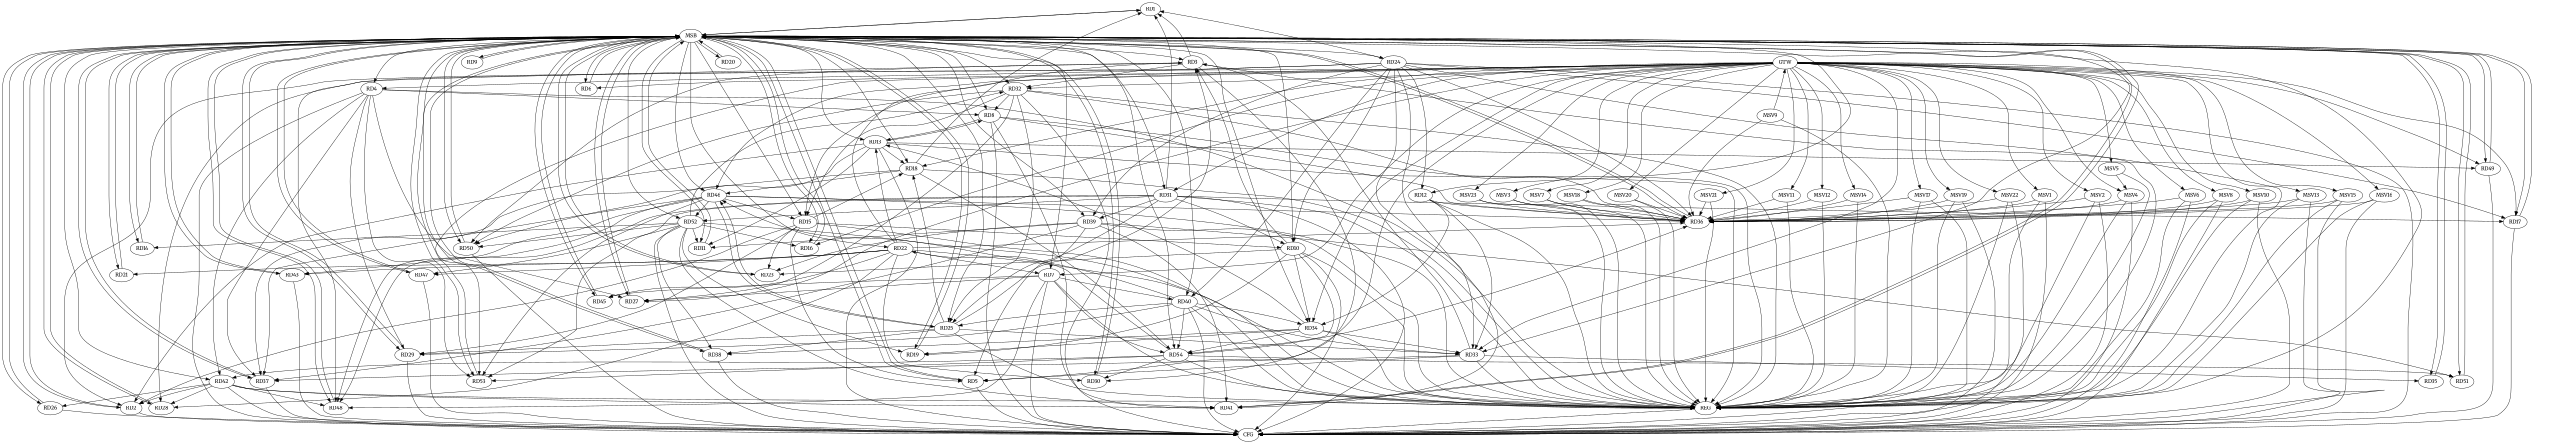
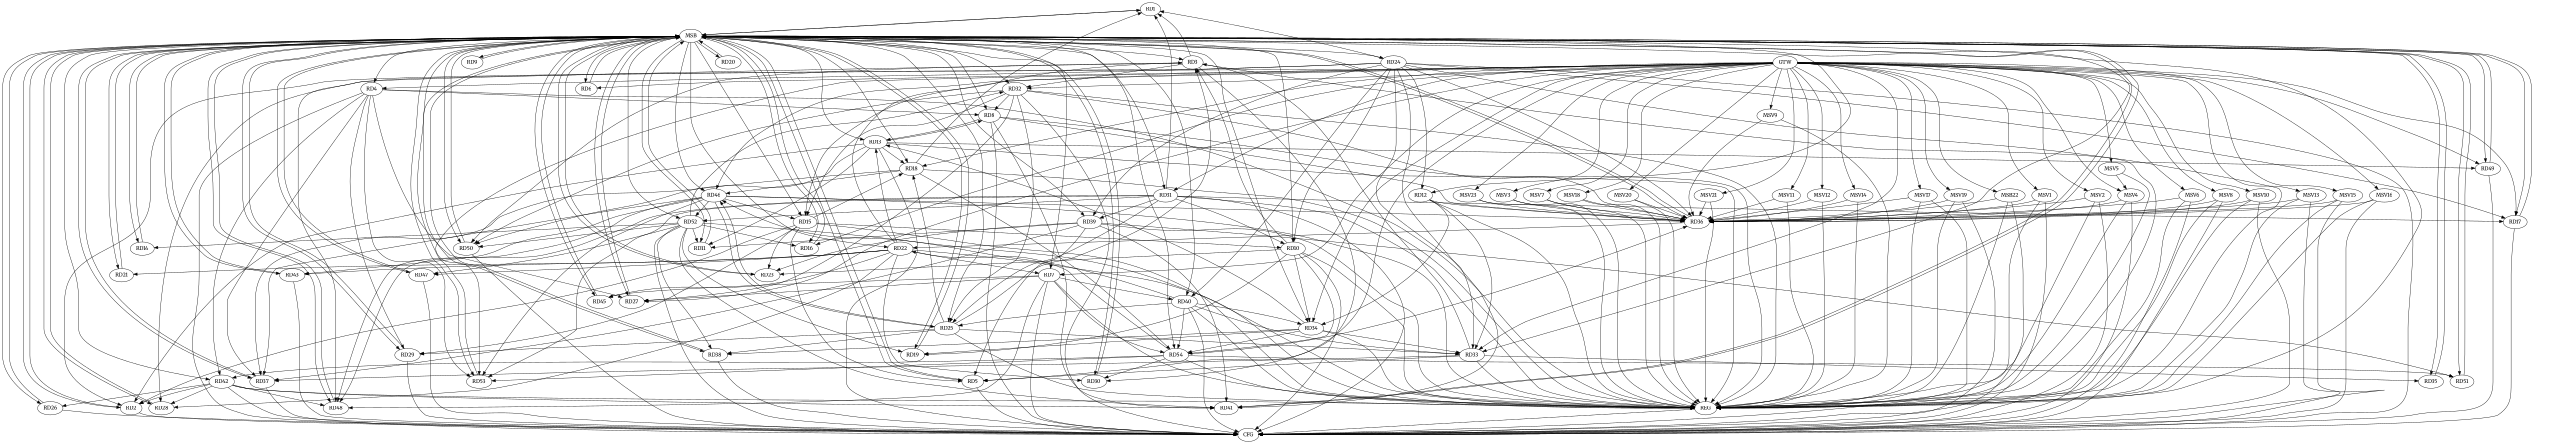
edge "MSV9" -> "GTW": reversed
node "MSV22": label "MSV22" -> "MSB22"
edge "RD22" -> "RD36": reversed
edge "RD40" -> "RD29": removed
